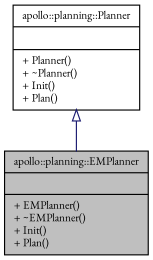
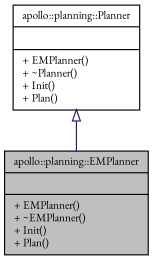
node "apollo::planning::Planner": text "+ Planner()" -> "+ EMPlanner()"
